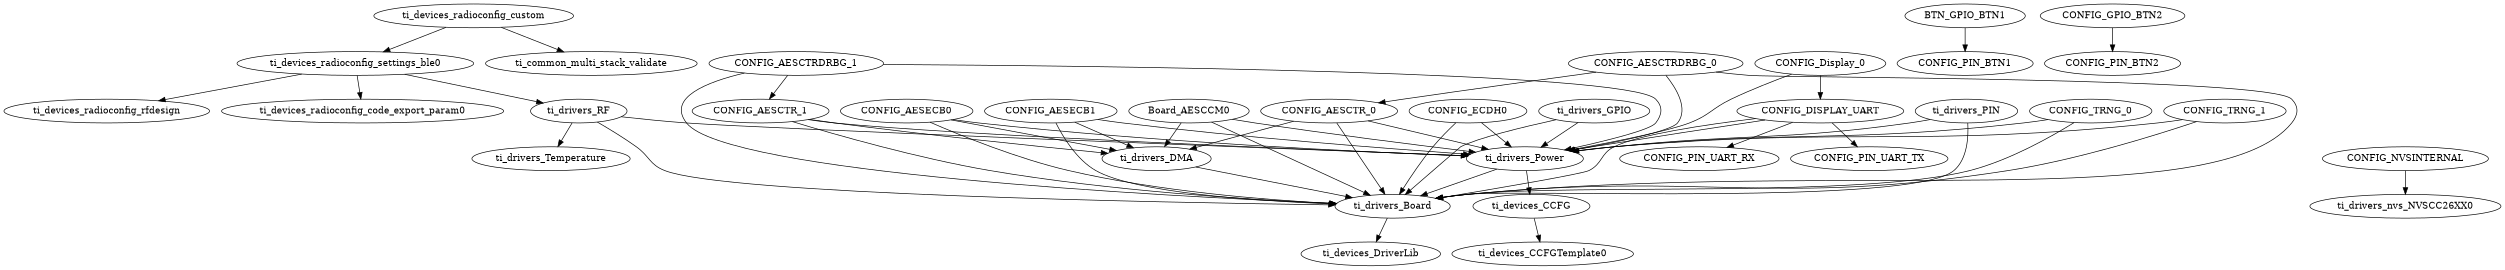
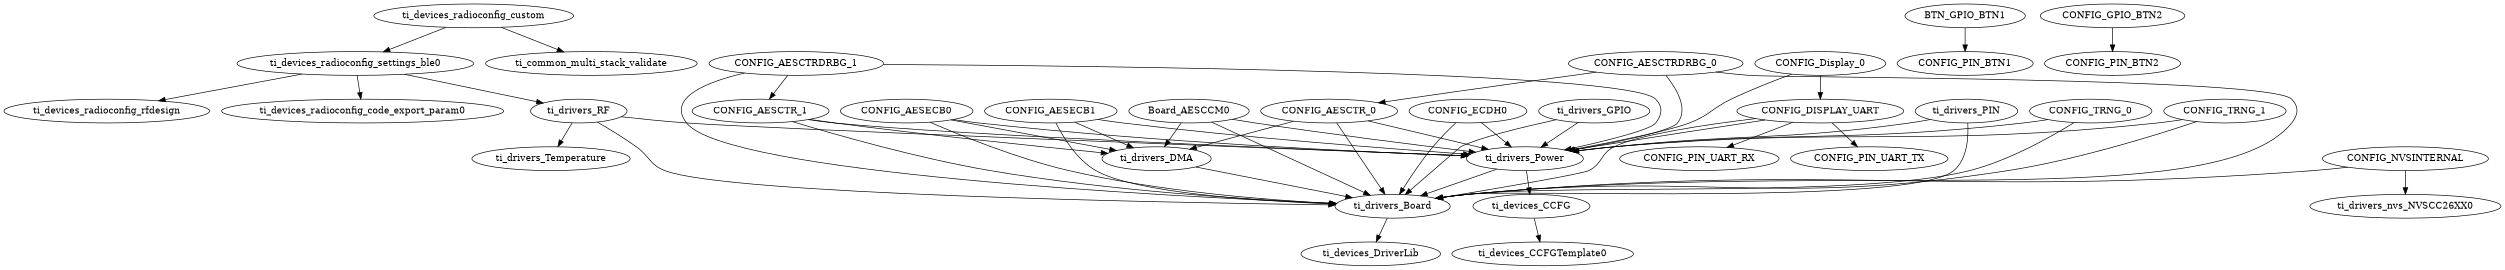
edge "CONFIG_NVSINTERNAL" -> "ti_drivers_Board": added
